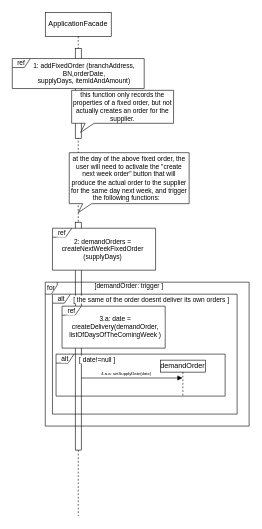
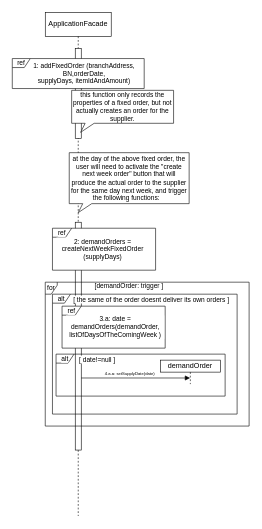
node "3.a: date = createDelivery(demandOrder, listOfDaysOfTheComingWeek )": label "3.a: date = createDelivery(demandOrder, listOfDaysOfTheComingWeek )" -> "3.a: date = demandOrders(demandOrder, listOfDaysOfTheComingWeek )"
node "demandOrder": size 45x36 -> 60x24
